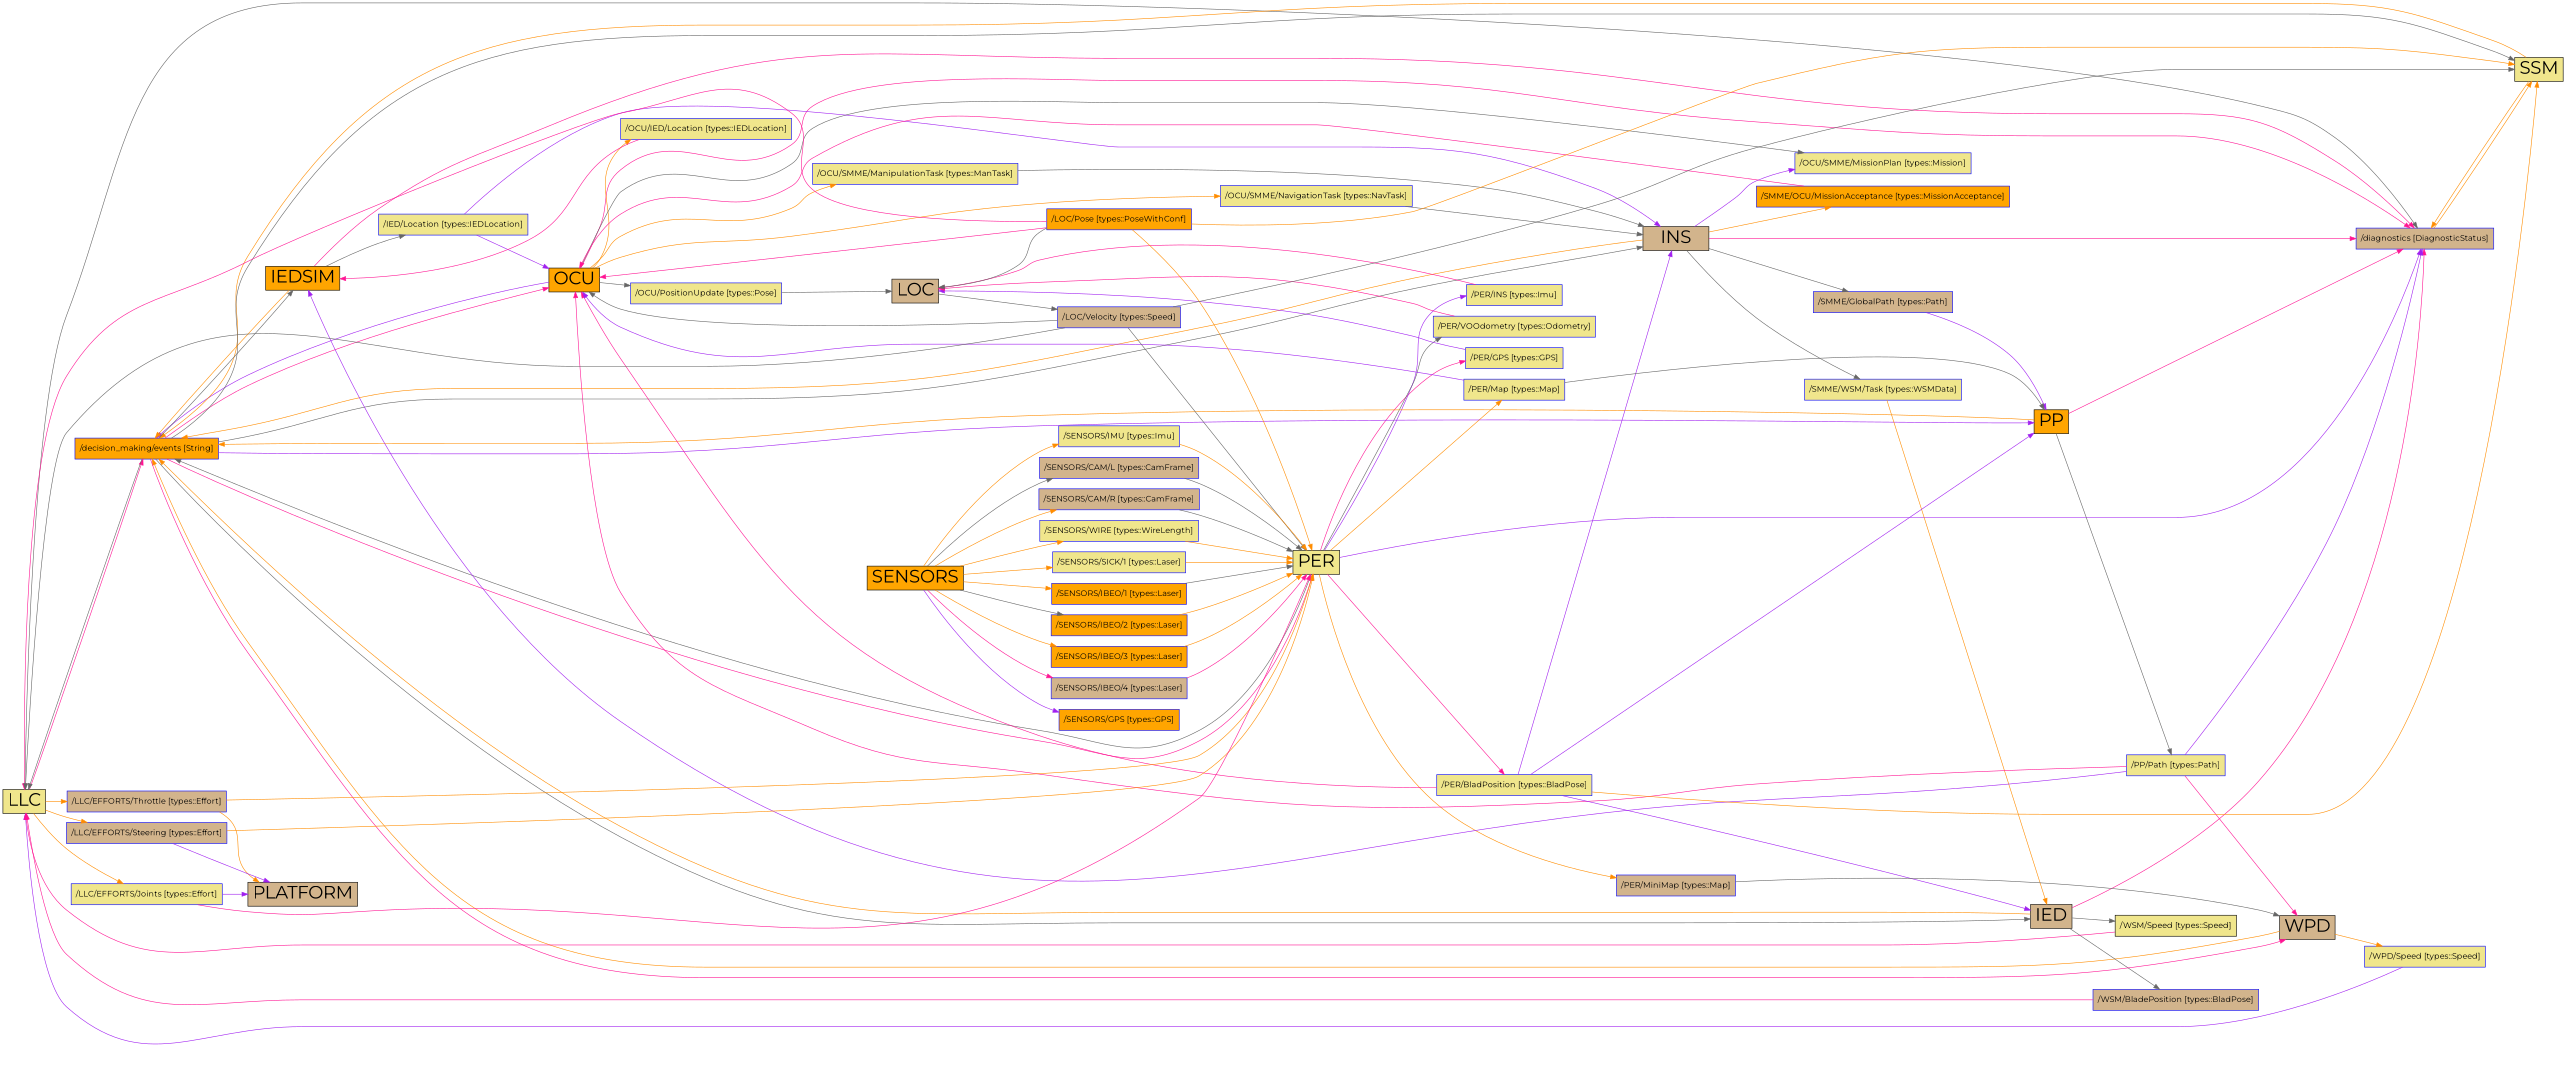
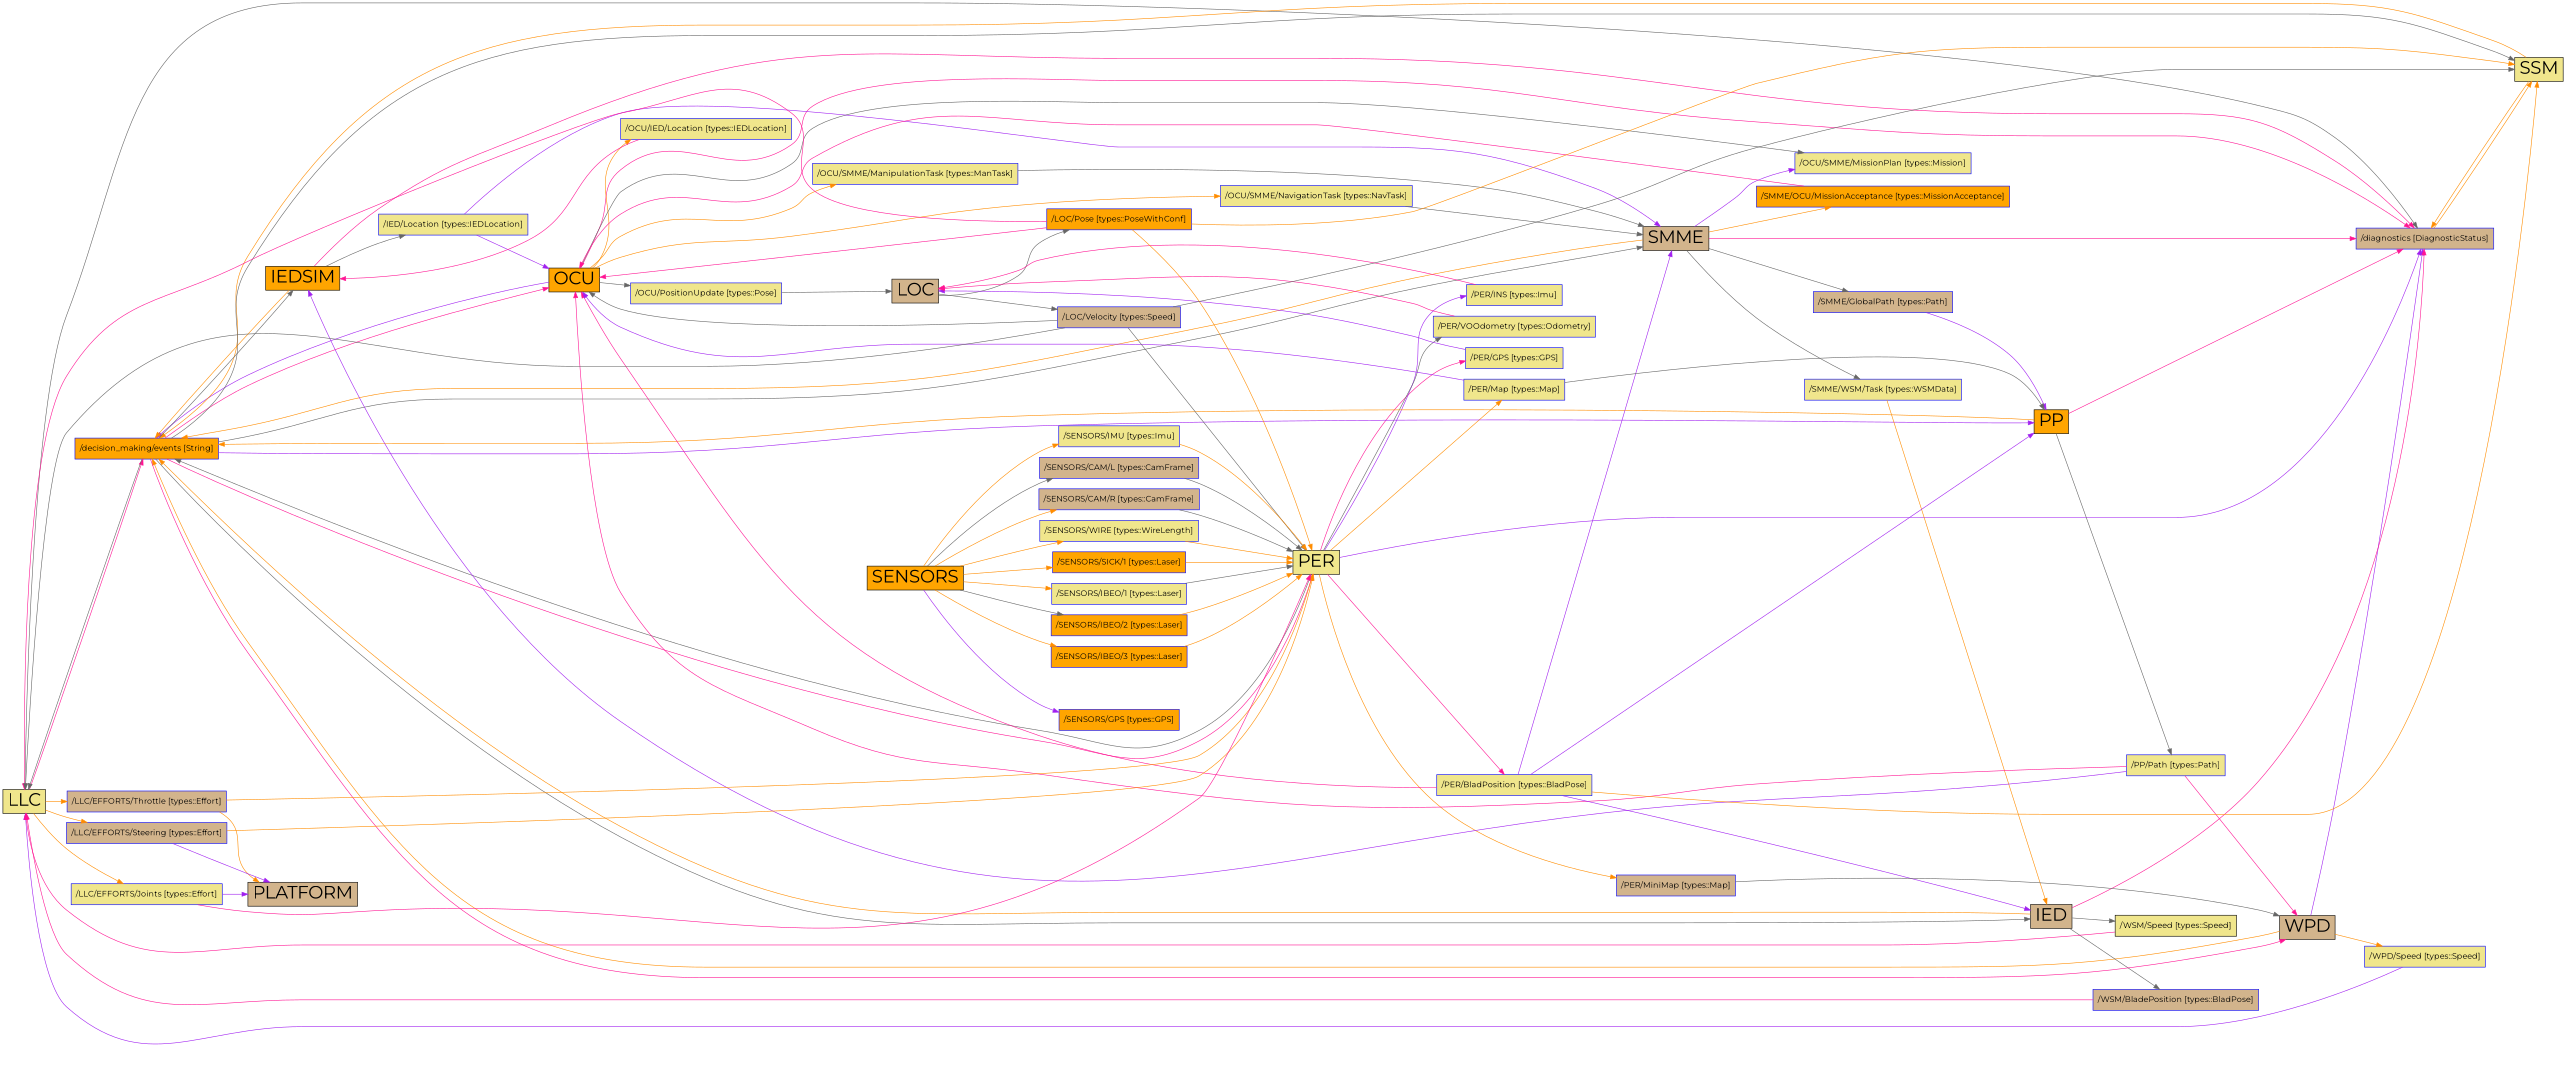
node "INS": label "INS" -> "SMME"
edge "/LOC/Pose [types::PoseWithConf]" -> "LOC": reversed
edge "/PP/Path [types::Path]" -> "/diagnostics [DiagnosticStatus]": now "WPD" -> "/diagnostics [DiagnosticStatus]"
node "/SENSORS/SICK/1 [types::Laser]": fillcolor khaki -> orange
node "/SENSORS/IBEO/1 [types::Laser]": fillcolor orange -> khaki
node "/SENSORS/IBEO/4 [types::Laser]": removed
